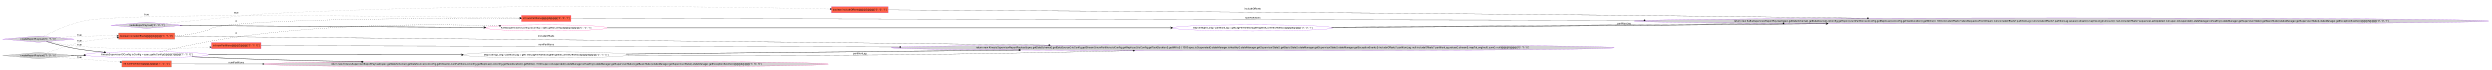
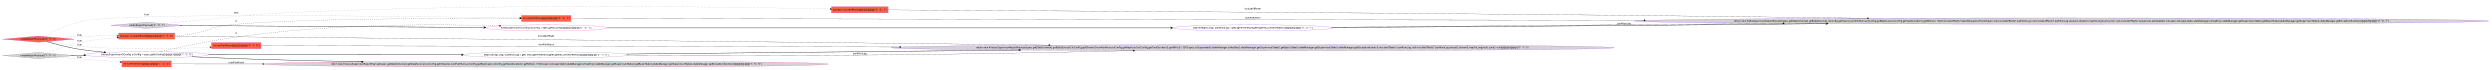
node "createReportPayload['0', '1', '0']": fillcolor lightgray -> tomato
